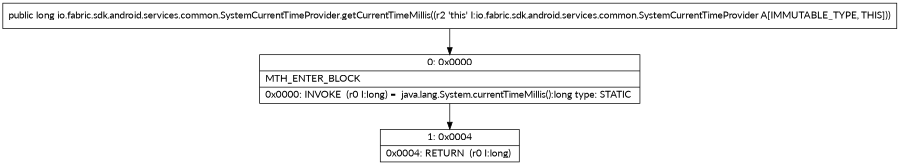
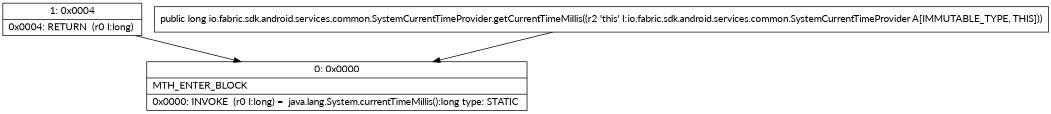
edge "0: 0x0000" -> "1: 0x0004": reversed
